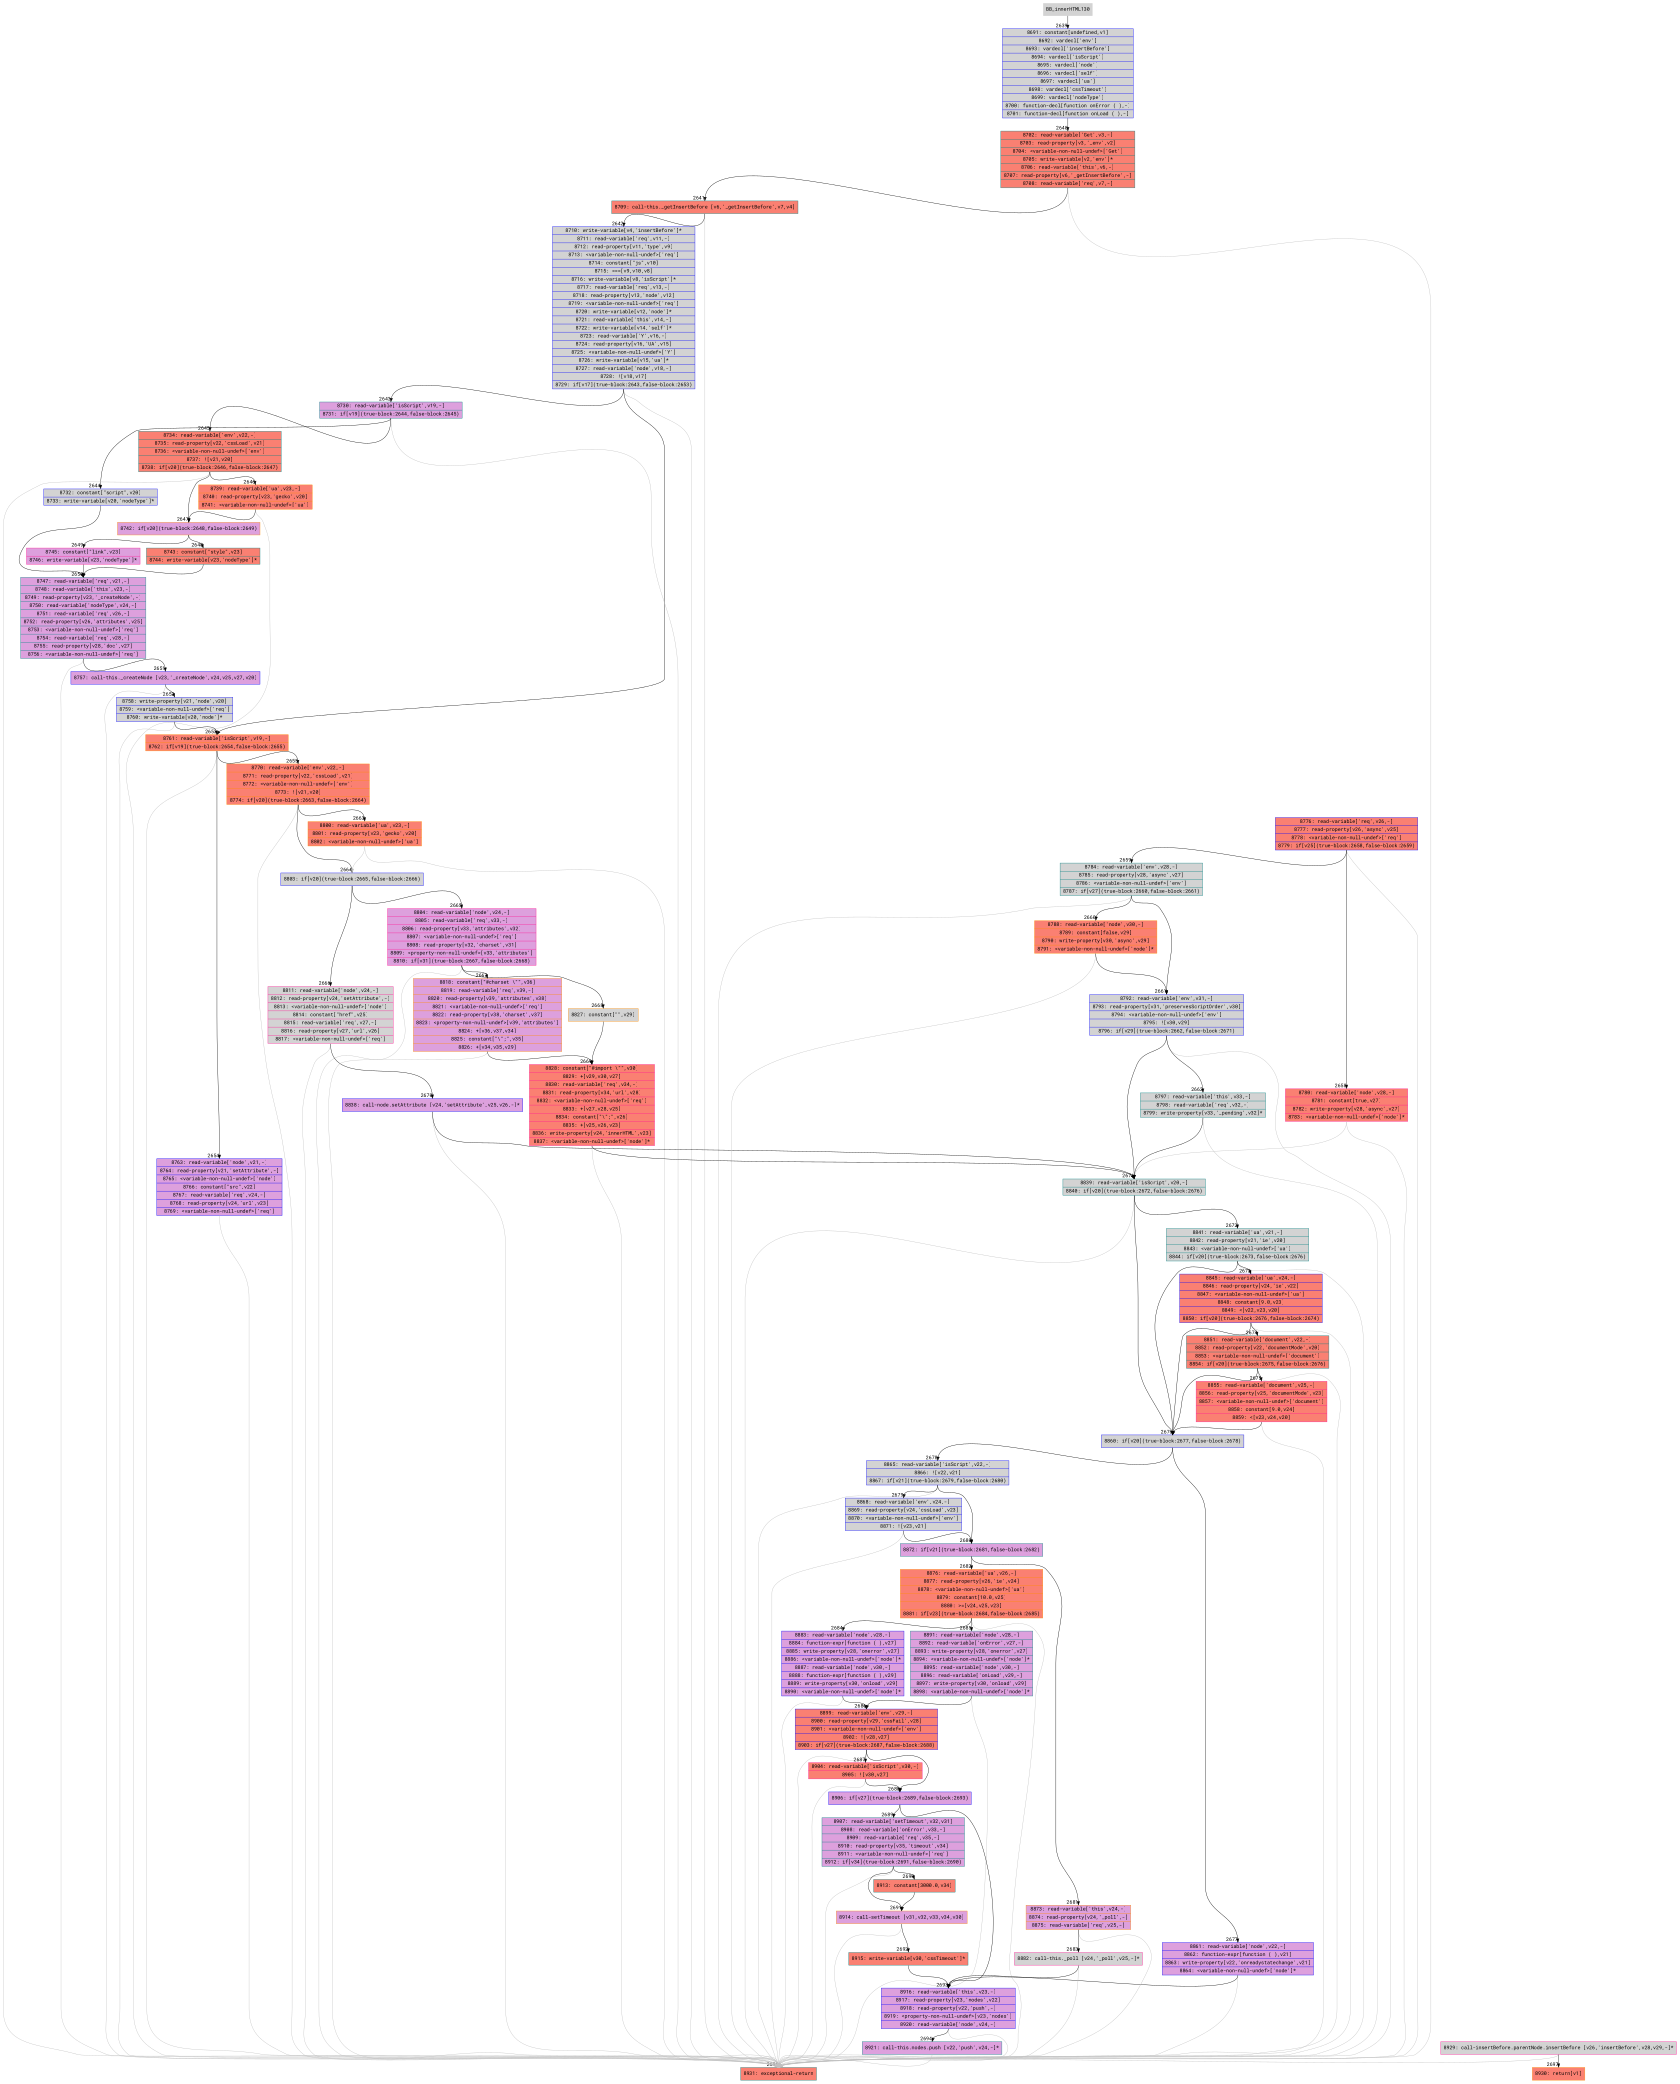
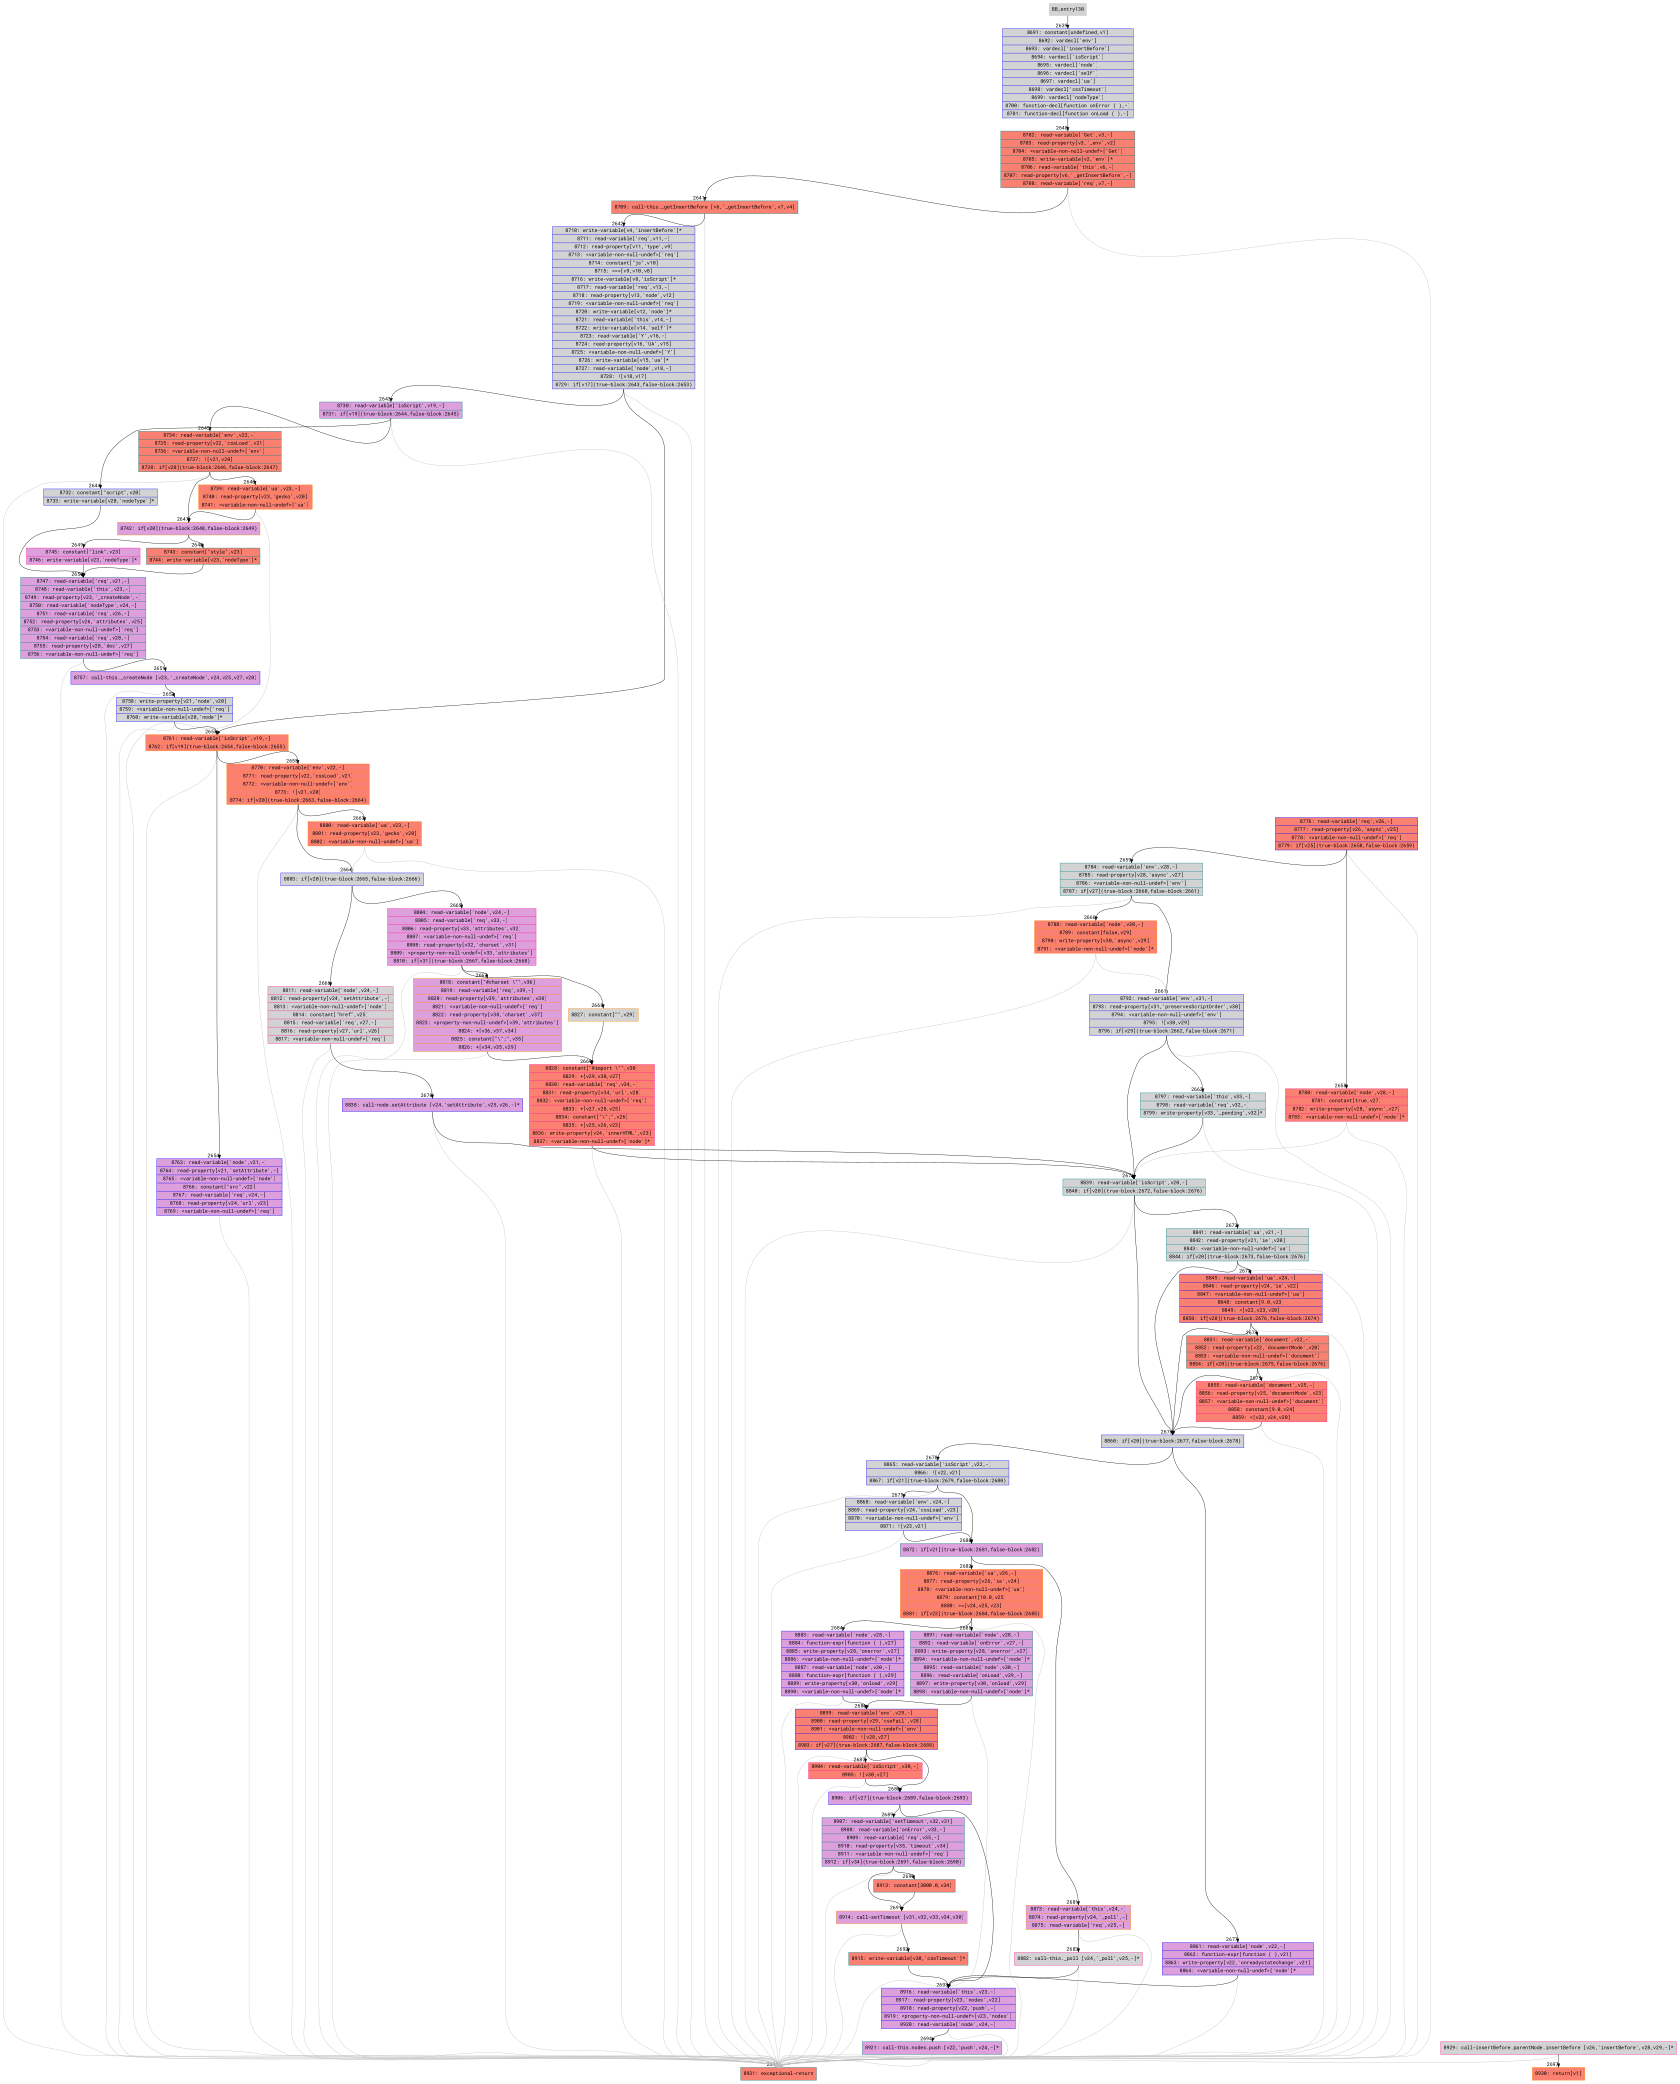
node "BB_innerHTML130": label "BB_innerHTML130" -> "BB_entry130"
edge "8788: read-variable['node',v30,-]" -> "8792: read-variable['env',v31,-]": color black -> gray
